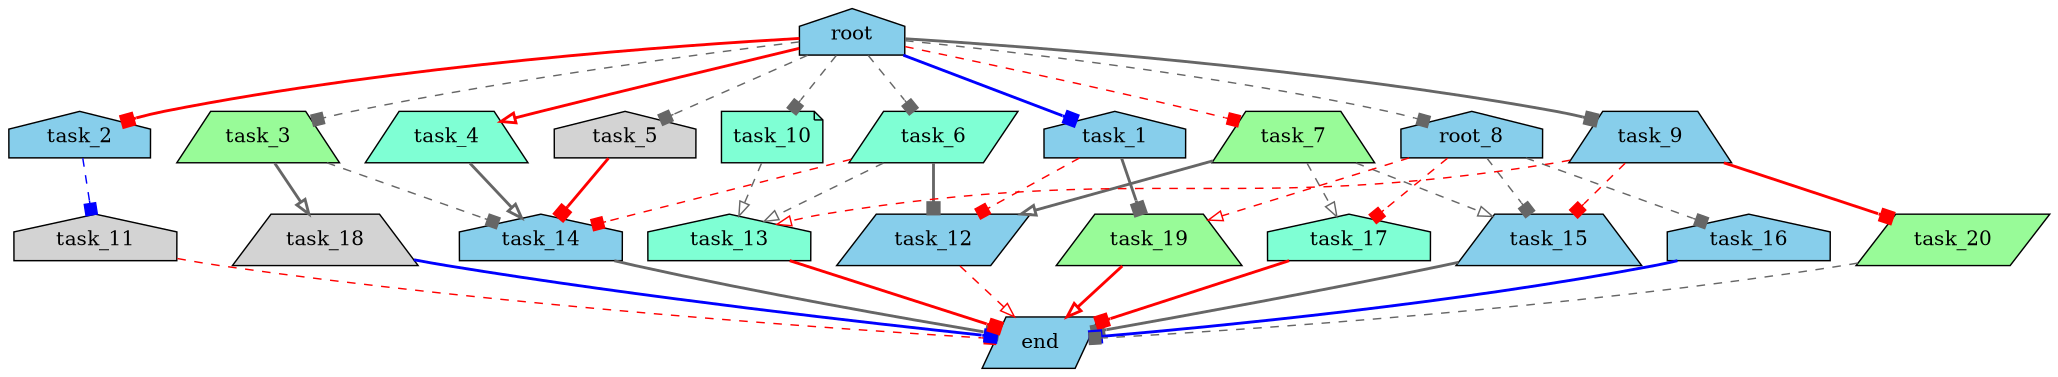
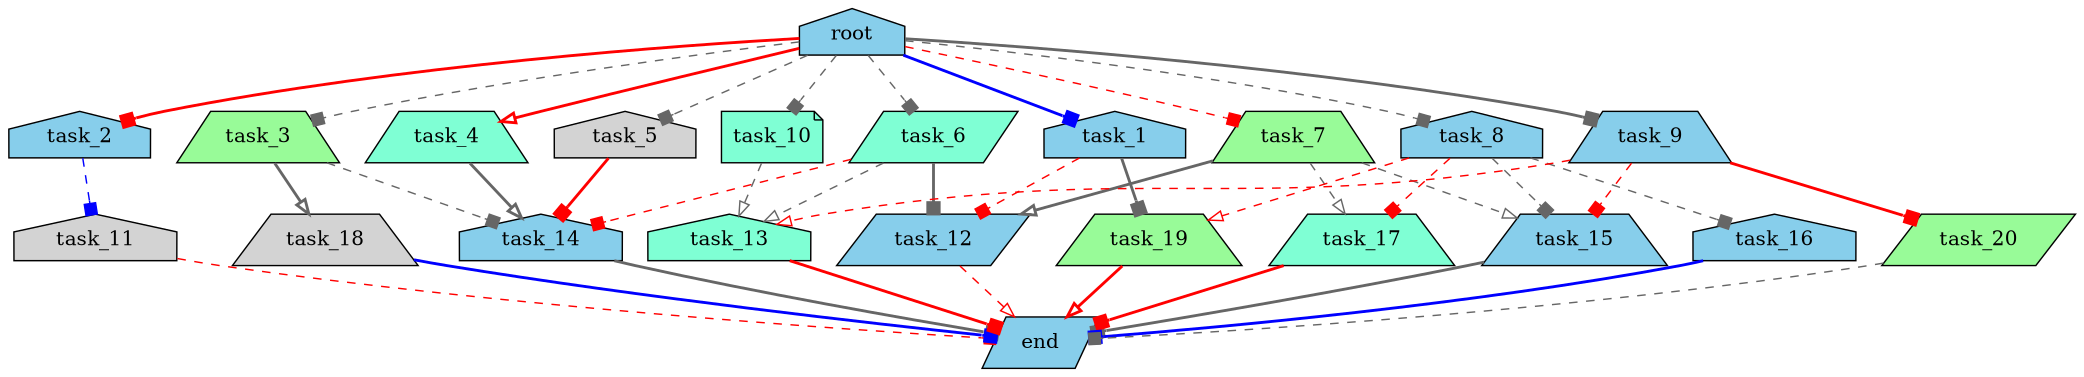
node "root_8": label "root_8" -> "task_8"
node "task_17": shape house -> trapezium
